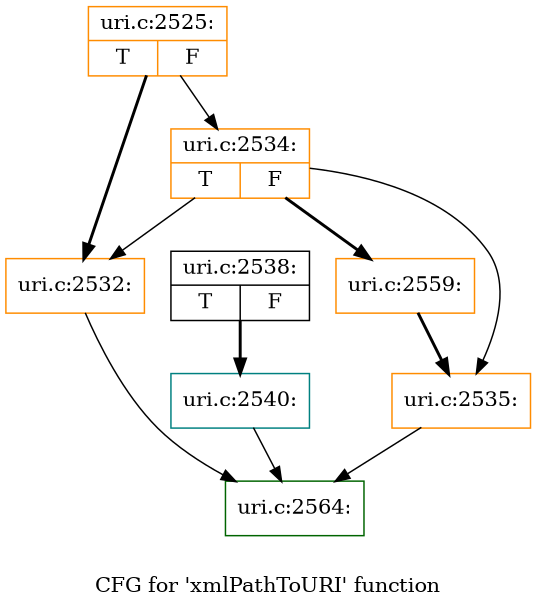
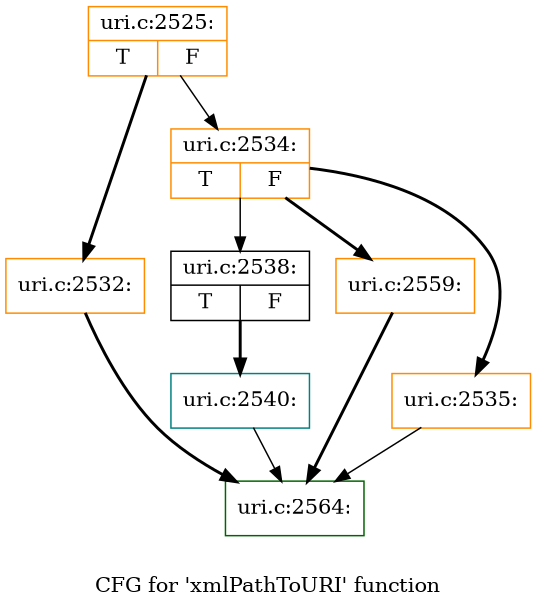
edge "uri.c:2534:" -> "uri.c:2535:": style solid -> bold
edge "uri.c:2534:" -> "uri.c:2532:": now "uri.c:2534:" -> "uri.c:2538:"
edge "uri.c:2559:" -> "uri.c:2535:": now "uri.c:2559:" -> "uri.c:2564:"
edge "uri.c:2532:" -> "uri.c:2564:": style solid -> bold
